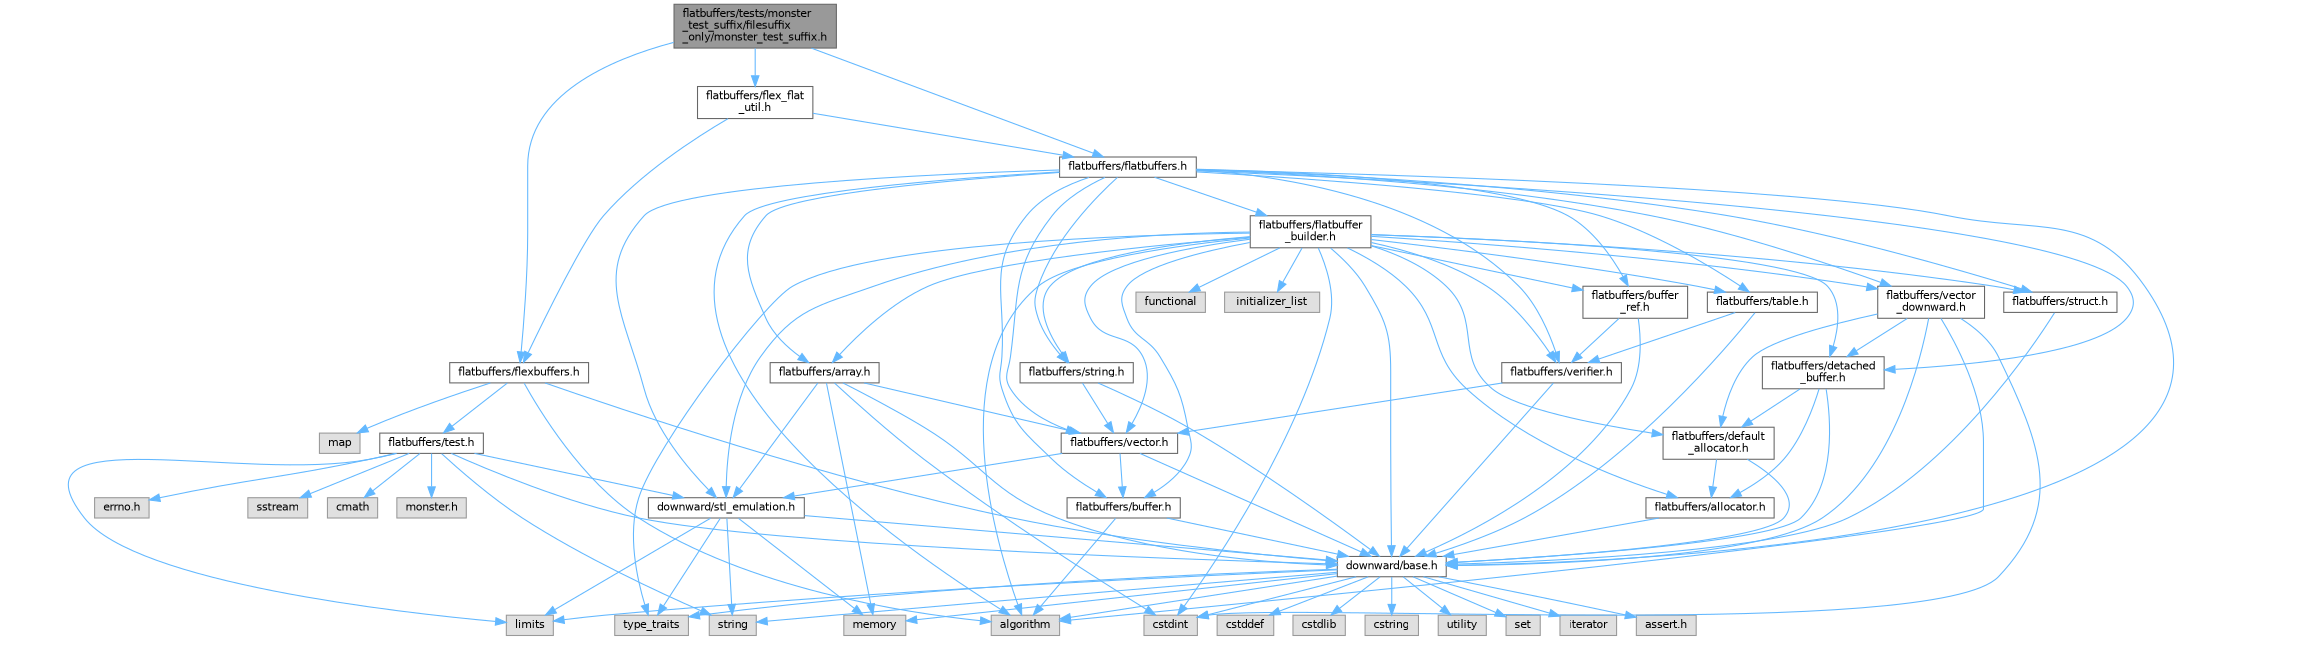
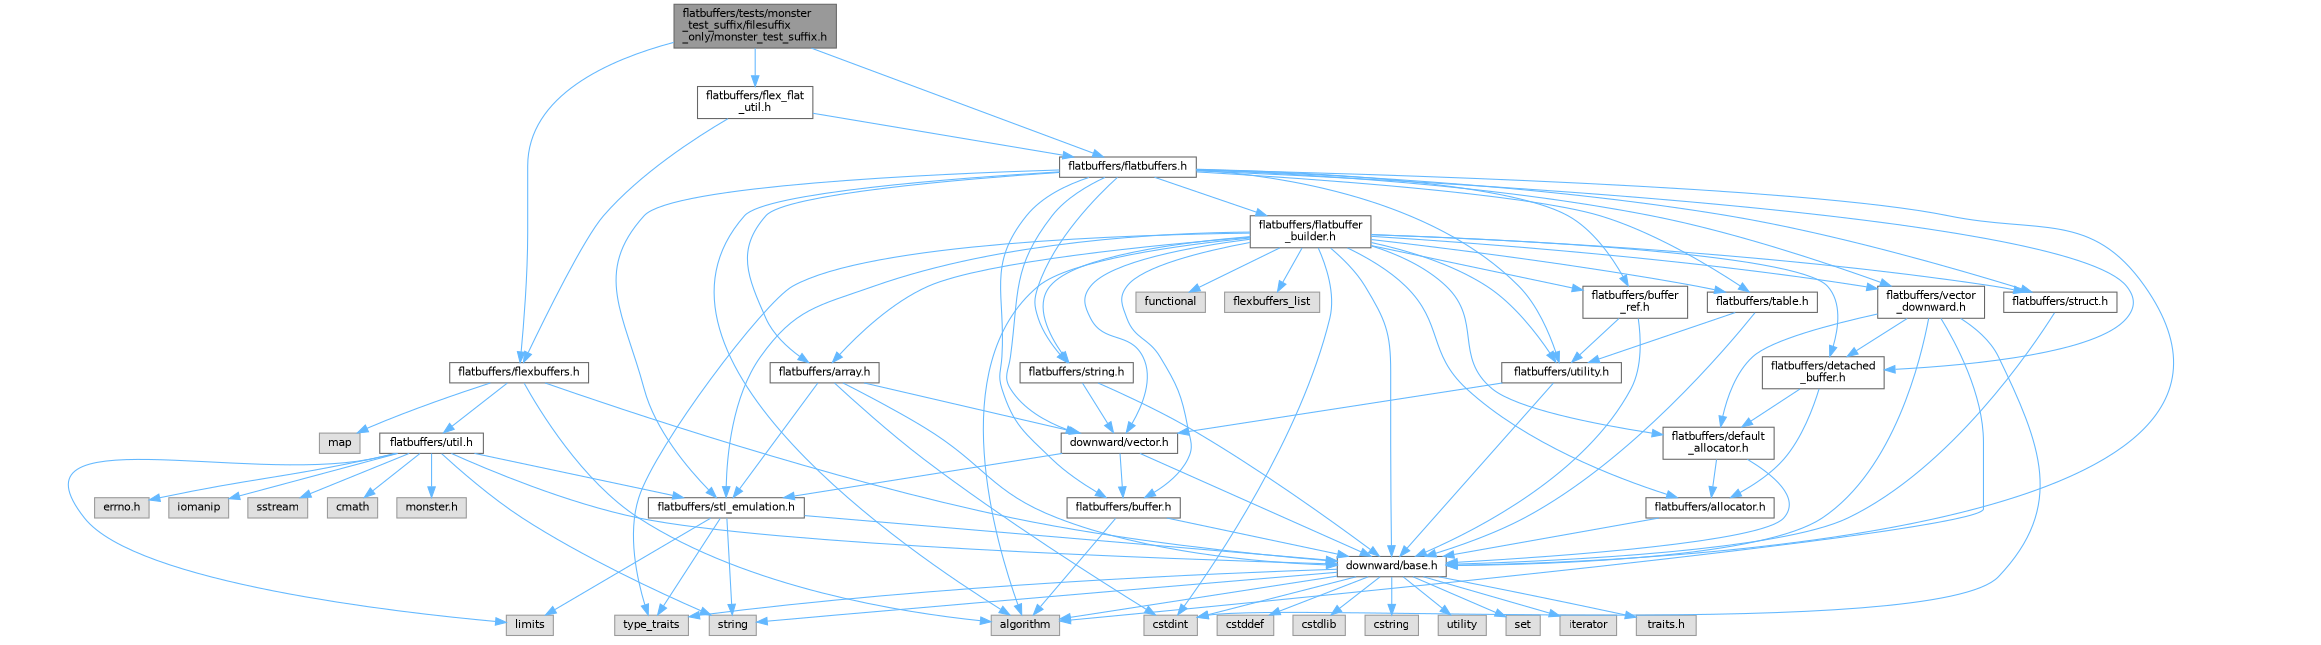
node "initializer_list": label "initializer_list" -> "flexbuffers_list"
node "flatbuffers/verifier.h": label "flatbuffers/verifier.h" -> "flatbuffers/utility.h"
node "flatbuffers/test.h": label "flatbuffers/test.h" -> "flatbuffers/util.h"
node "flatbuffers/vector.h": label "flatbuffers/vector.h" -> "downward/vector.h"
node "iomanip": added
node "downward/stl_emulation.h": label "downward/stl_emulation.h" -> "flatbuffers/stl_emulation.h"
edge "flatbuffers/detached _buffer.h" -> "downward/base.h": removed
edge "downward/base.h" -> "limits": removed
node "memory": removed
node "assert.h": label "assert.h" -> "traits.h"
